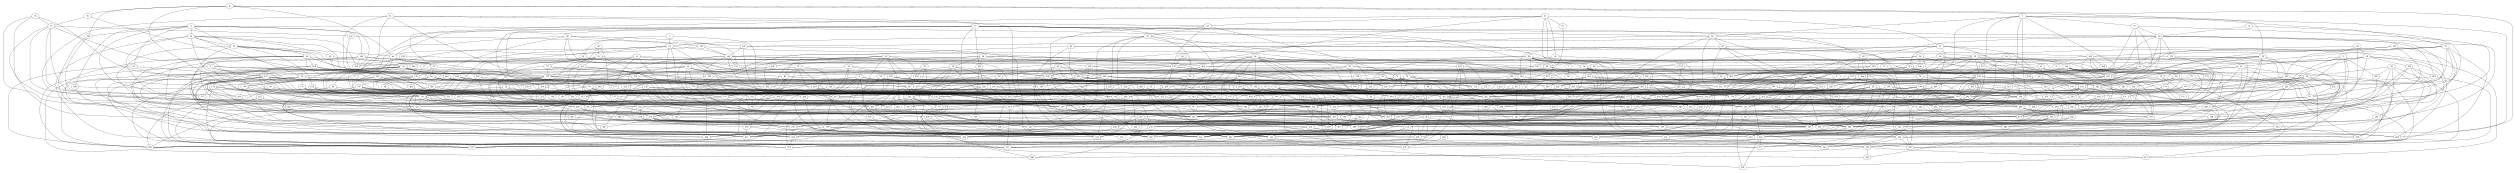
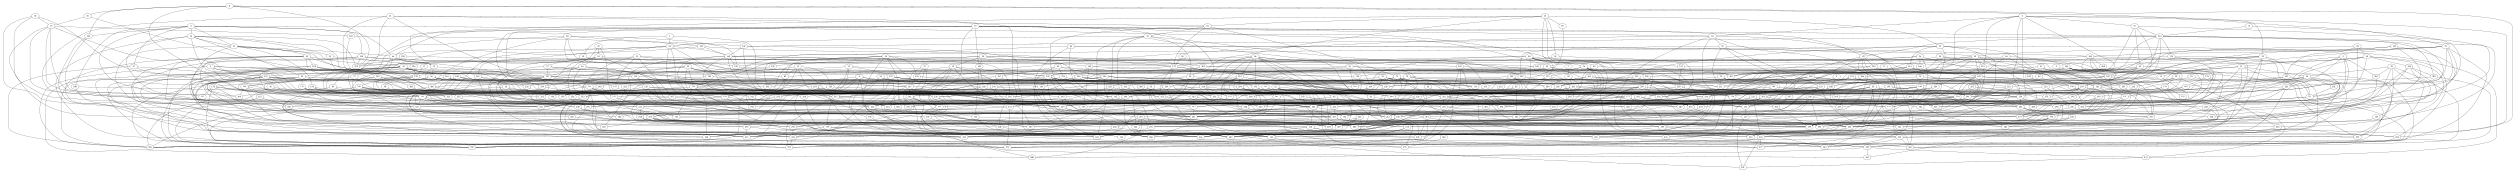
edge "89" -- "118": now "76" -- "118"
edge "31" -- "258": now "31" -- "295"
edge "30" -- "379": now "30" -- "361"
